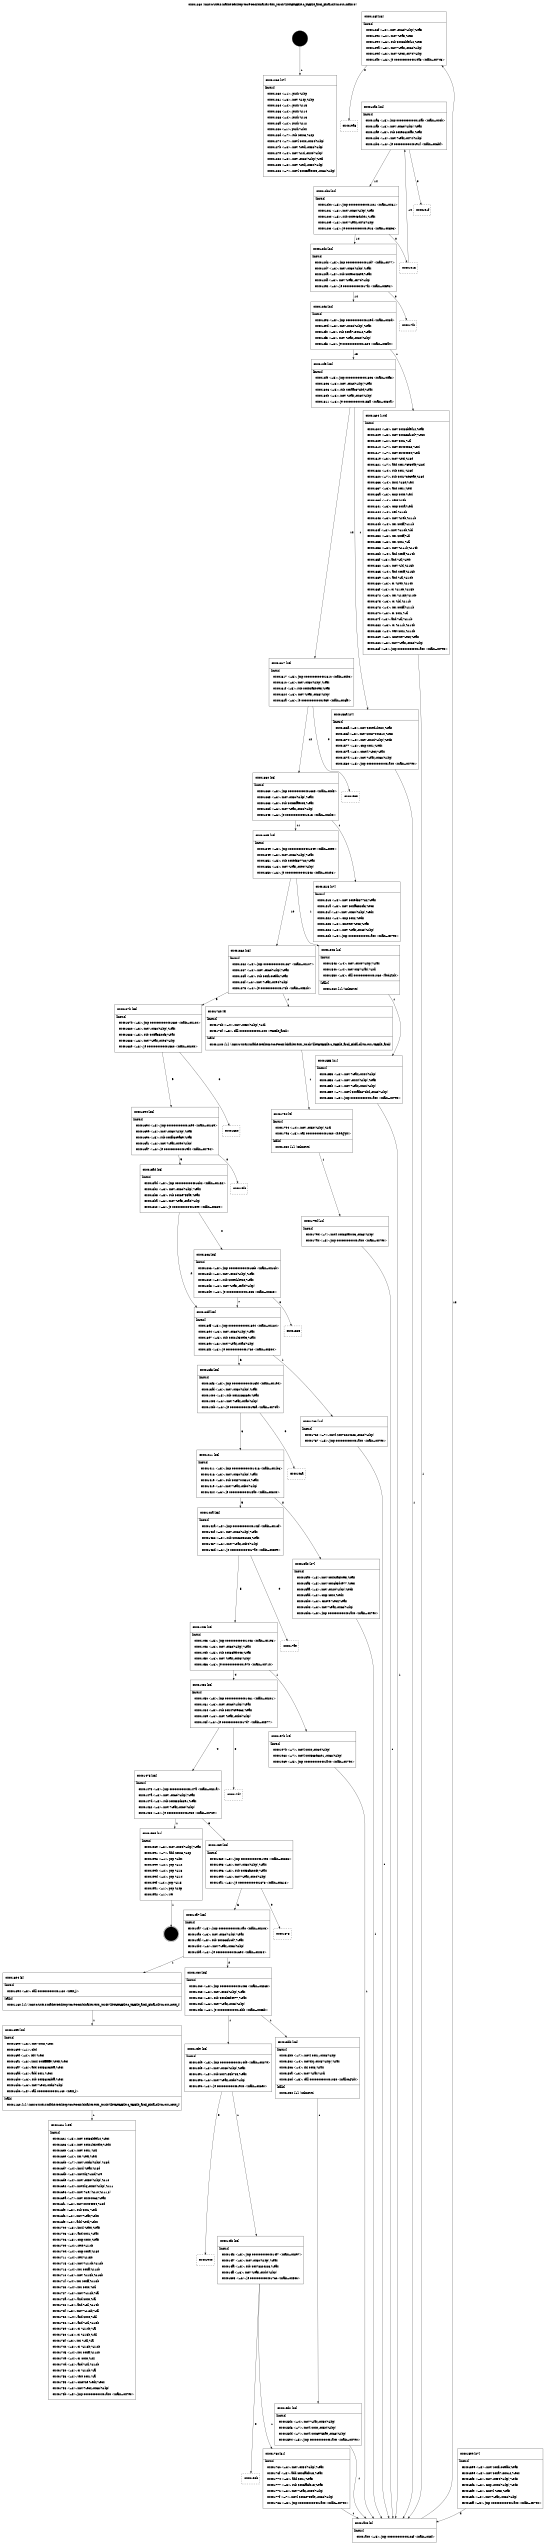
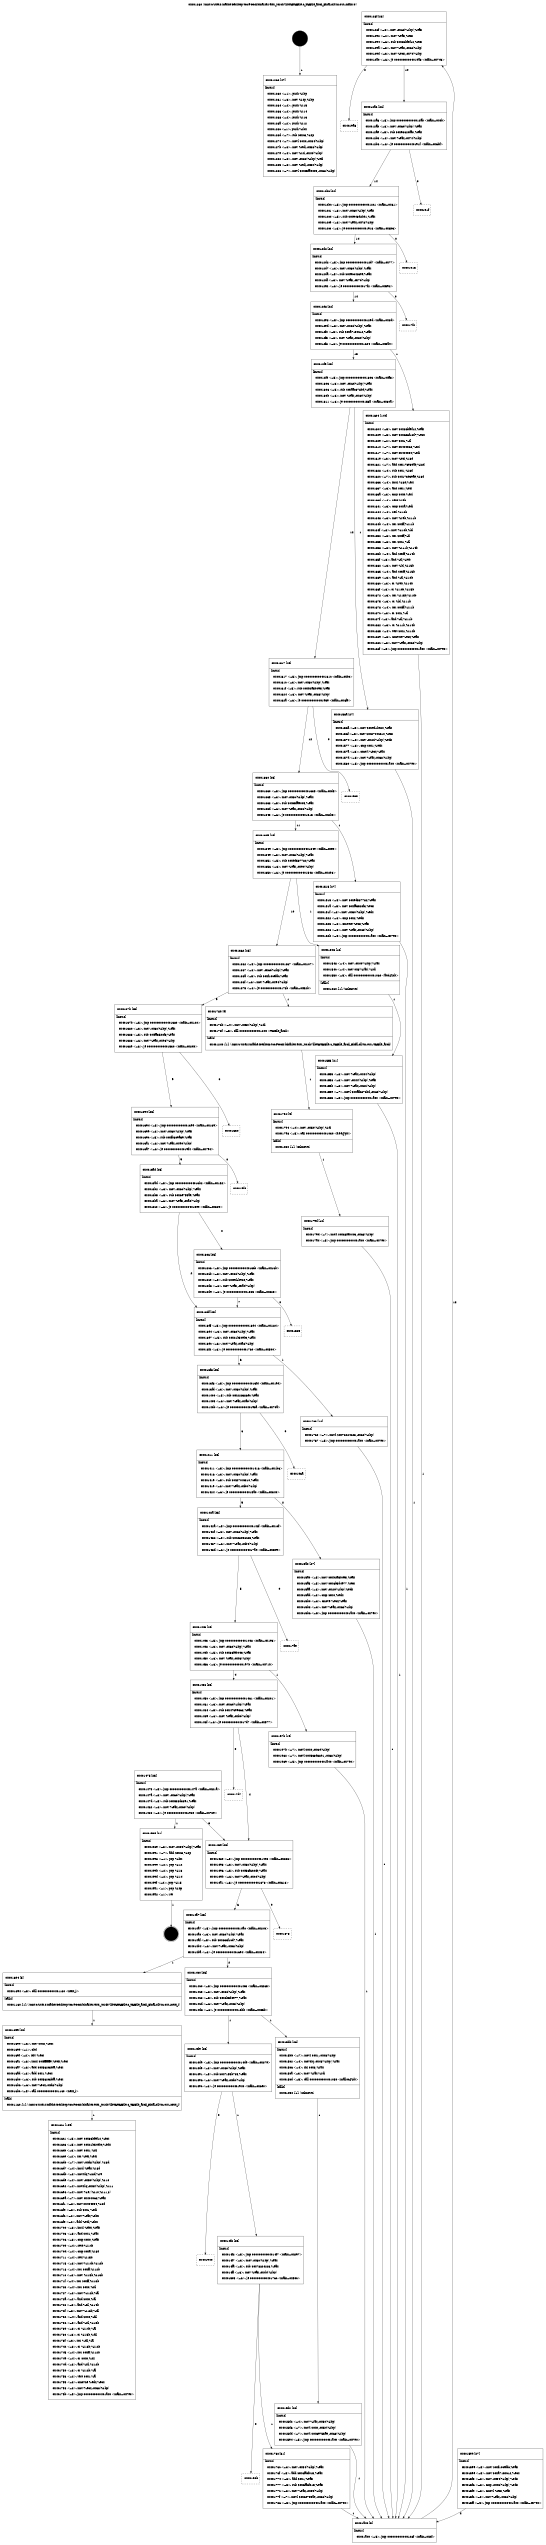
edge "0x401913" -> "0x4012a6 [22]": now "0x40128f [23]" -> "0x4012a6 [22]"
edge "0x401515 [27]" -> "0x401a40 [5]": added, label "1"
edge "0x40145c [25]" -> "0x401475 [25]": now "0x40145c [25]" -> "0x40148e [25]"
